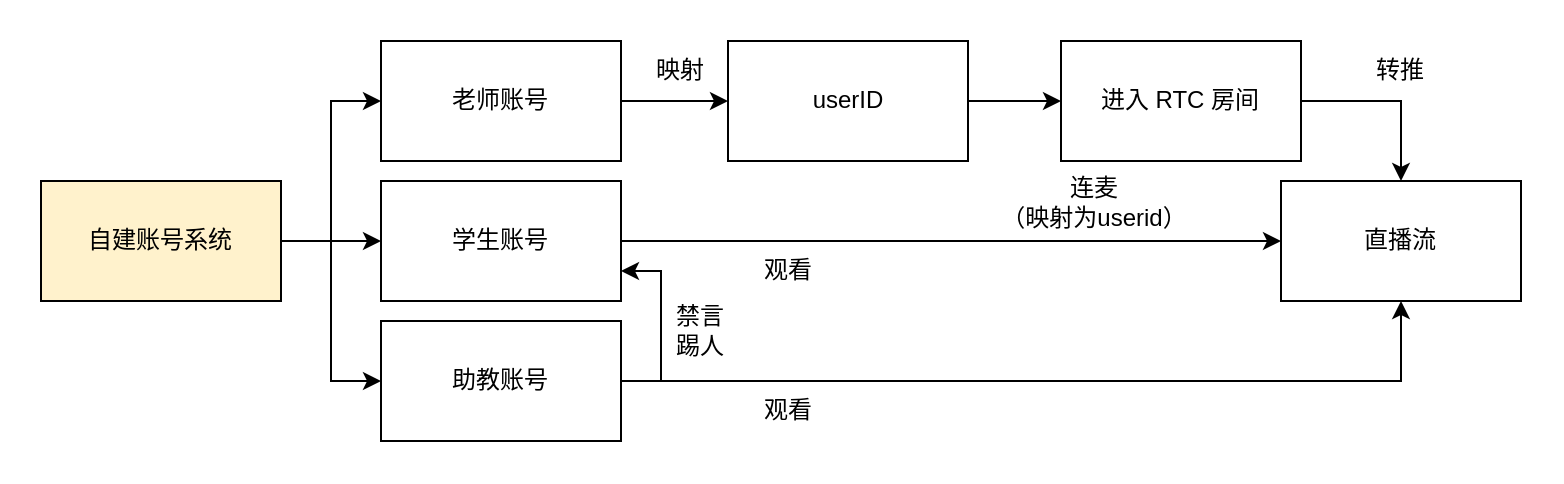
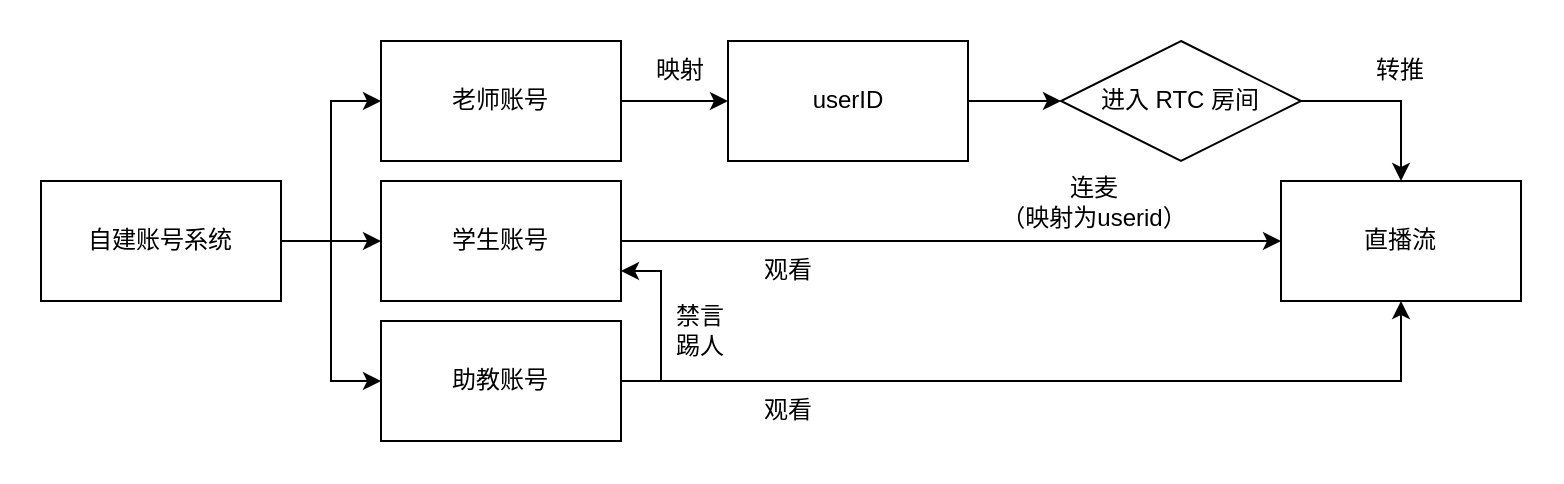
node "进入 RTC 房间": shape rectangle -> diamond
node "自建账号系统": fillcolor #fff2cc -> #ffffff
